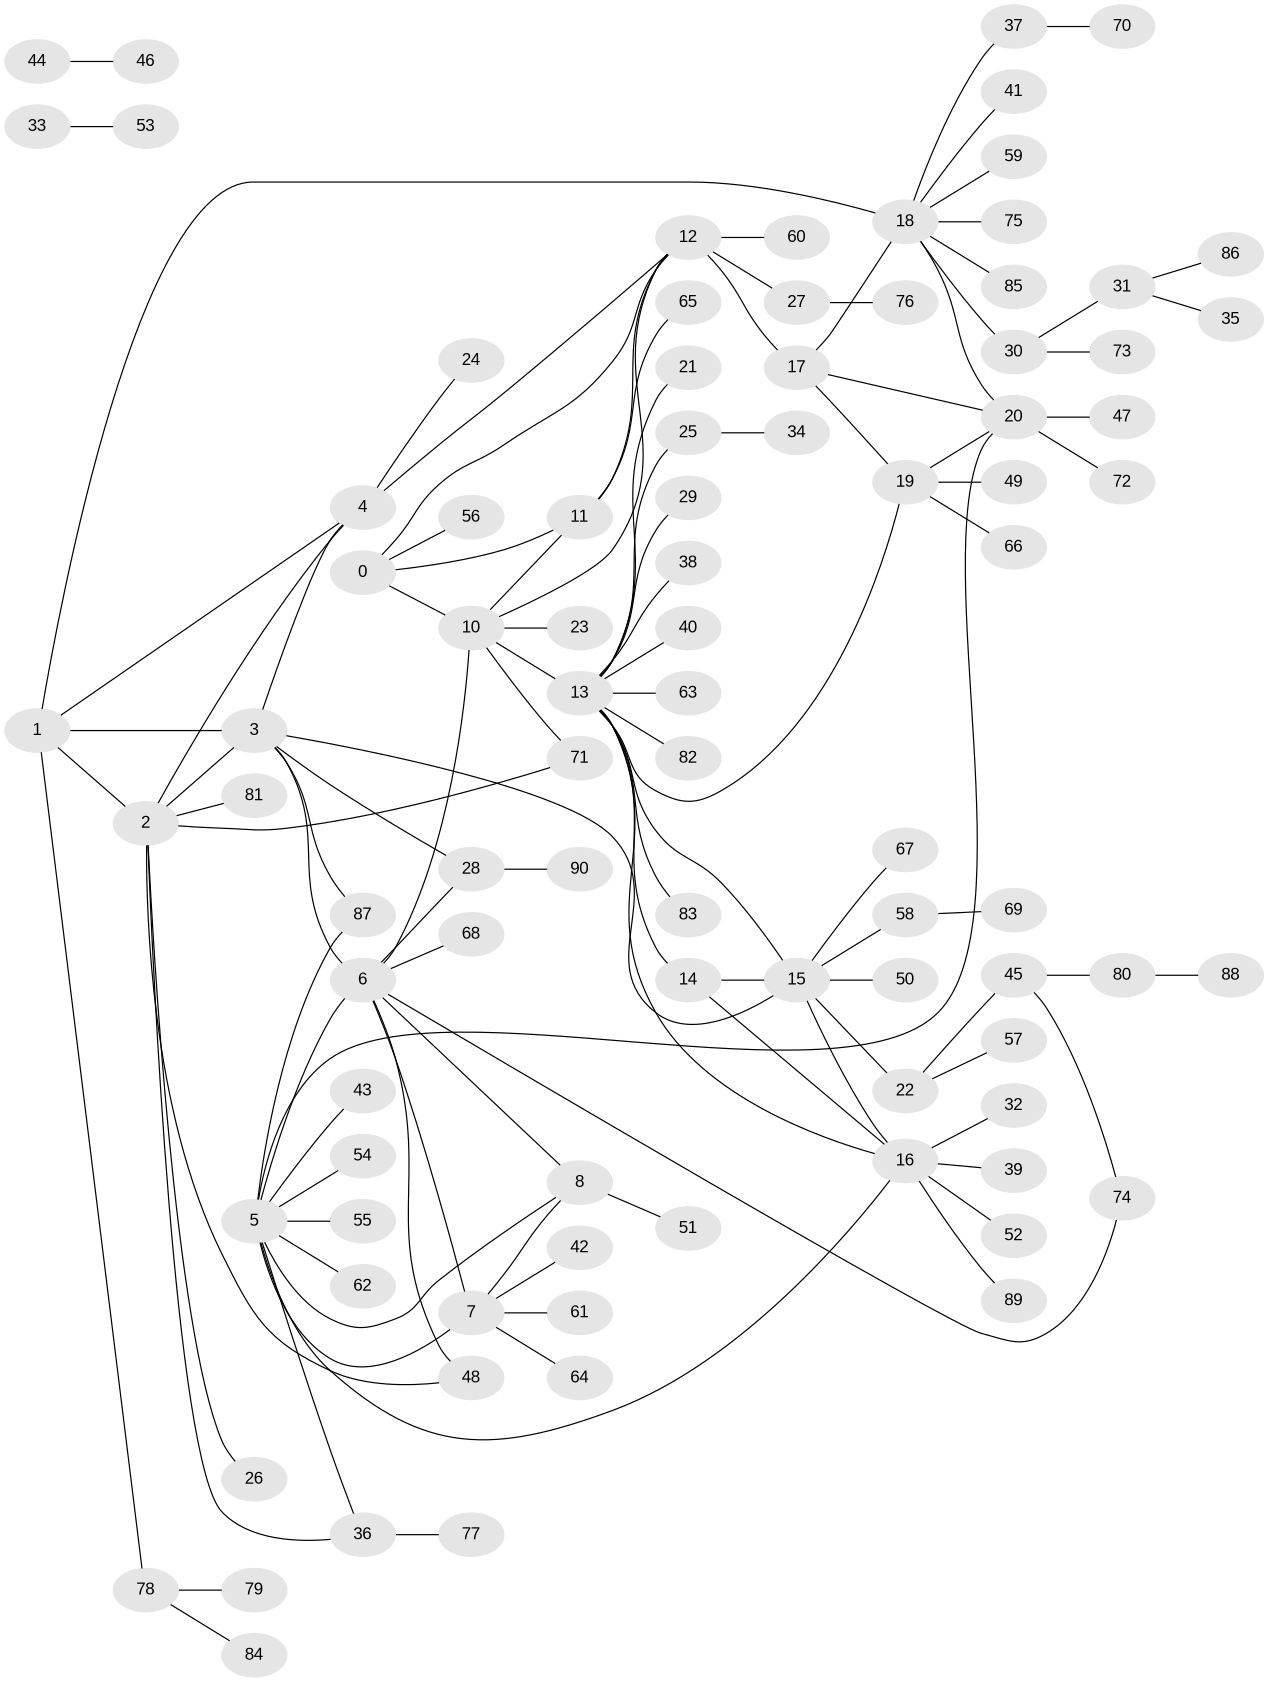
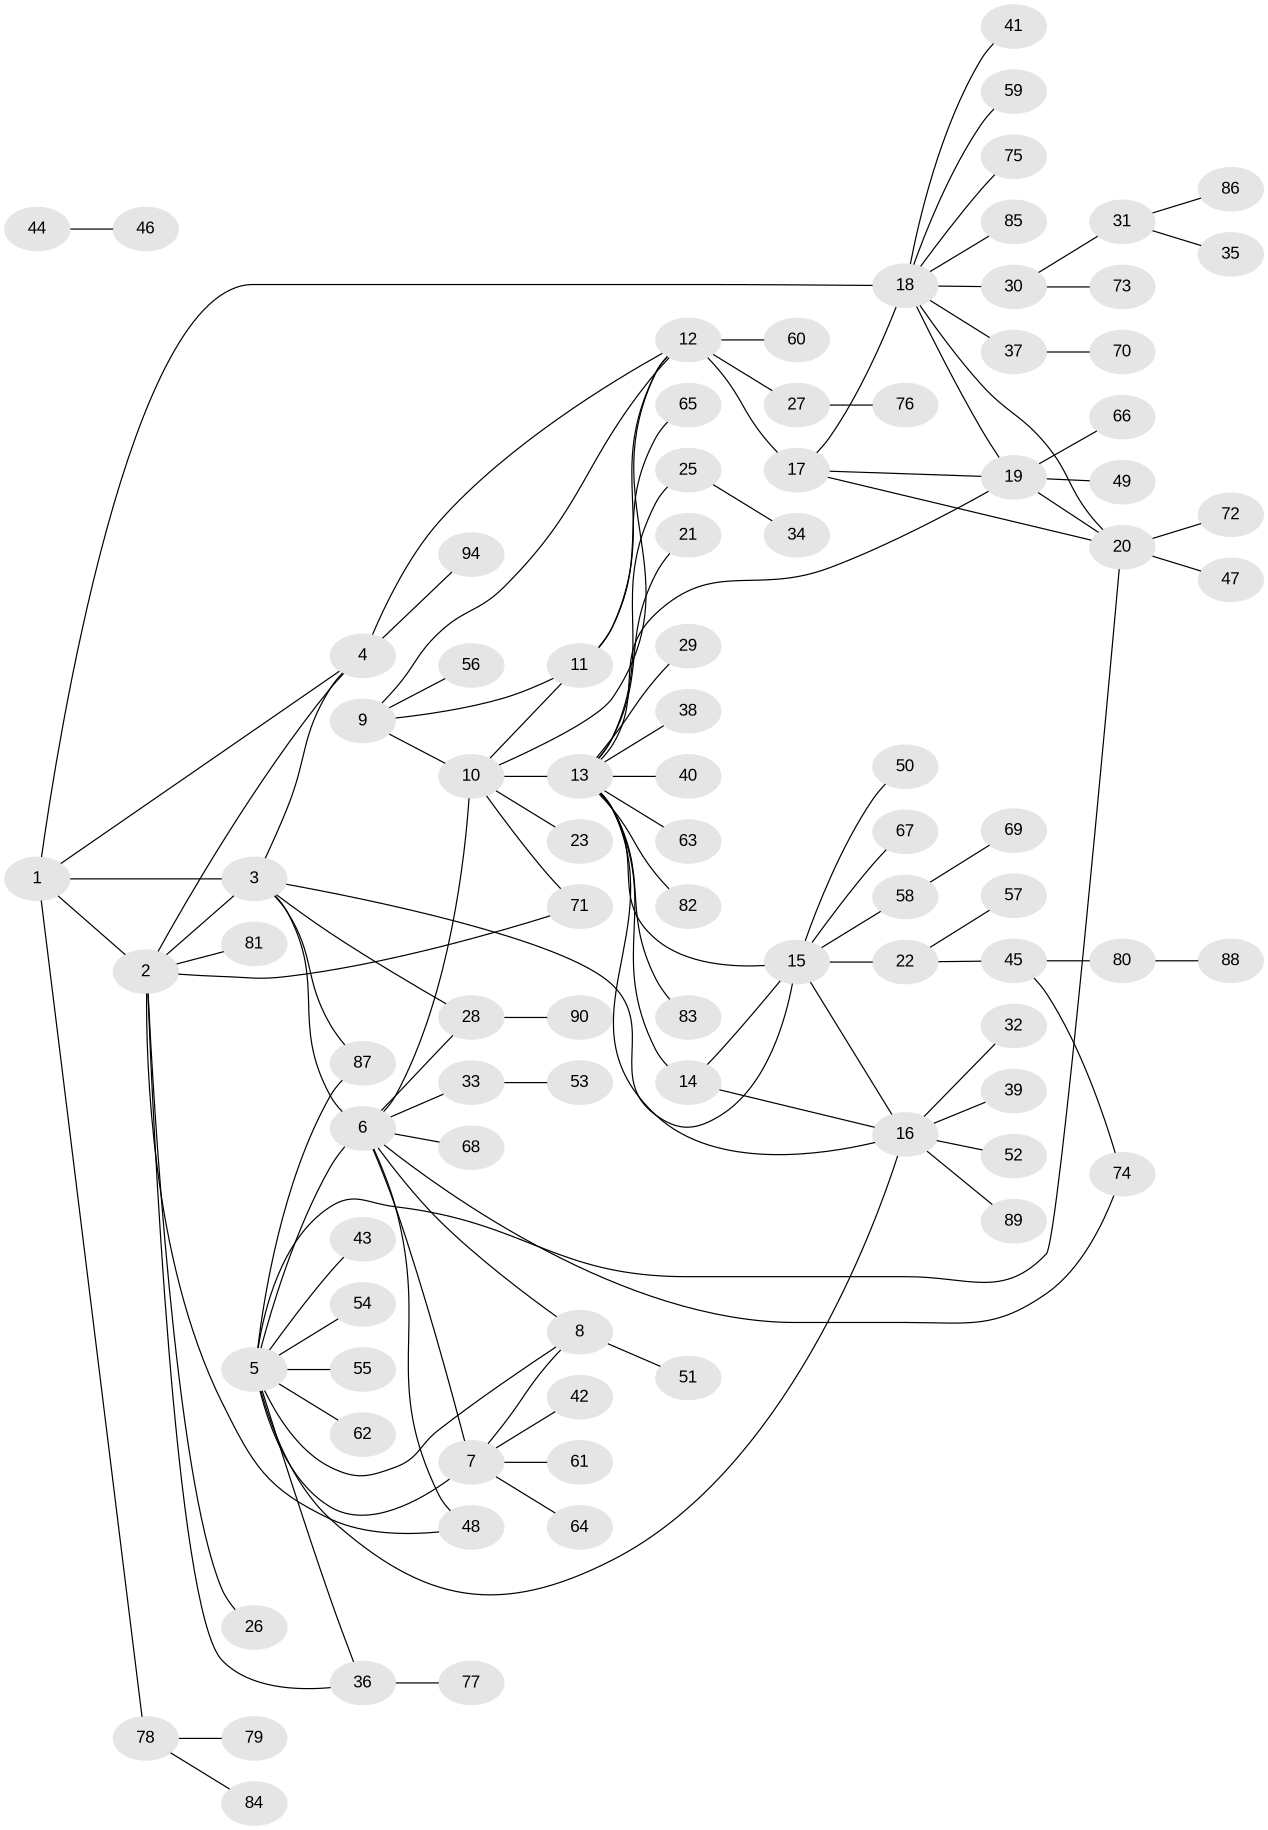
node "24": label "24" -> "94"
edge "18" -- "19": added
node "0": label "0" -> "9"
edge "33" -- "6": added
